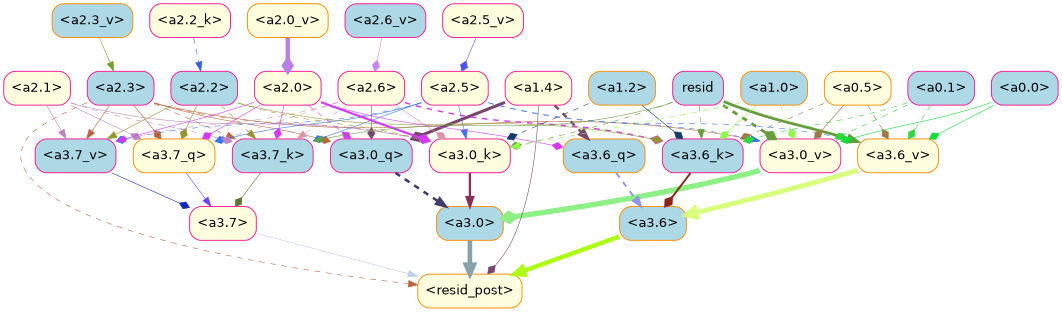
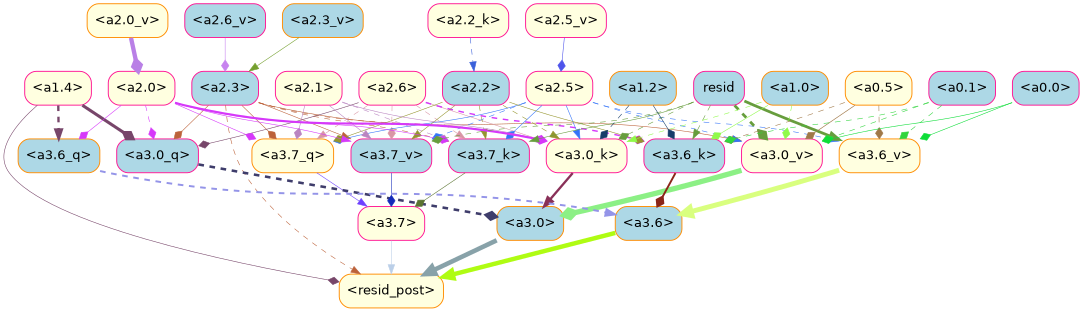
edge "<a2.6_v>" -> "<a2.6>": now "<a2.6_v>" -> "<a2.3>"
edge "resid" -> "<a3.7_v>": added
edge "<a3.0_q>" -> "<a3.0>": arrowhead normal -> diamond
